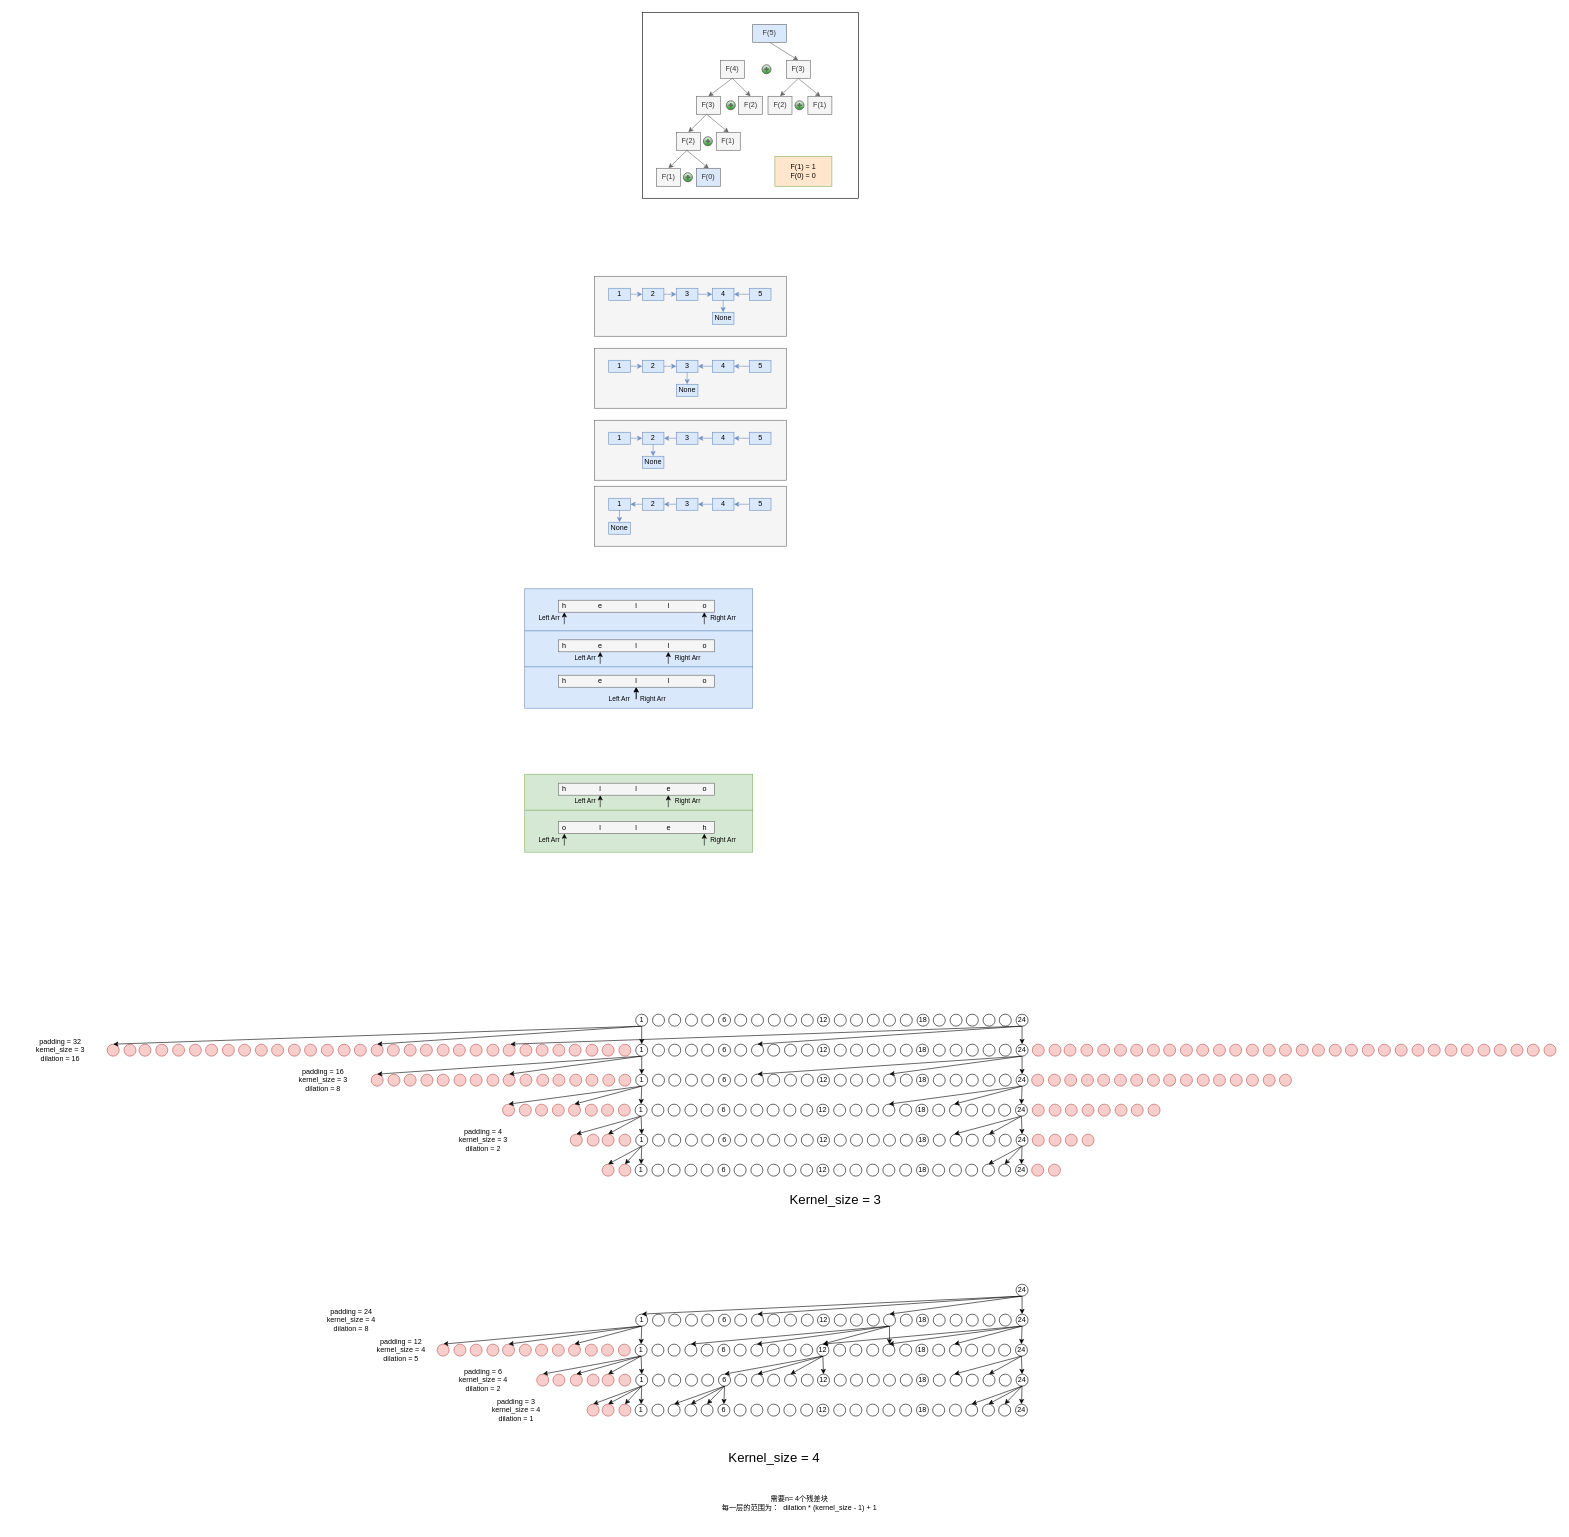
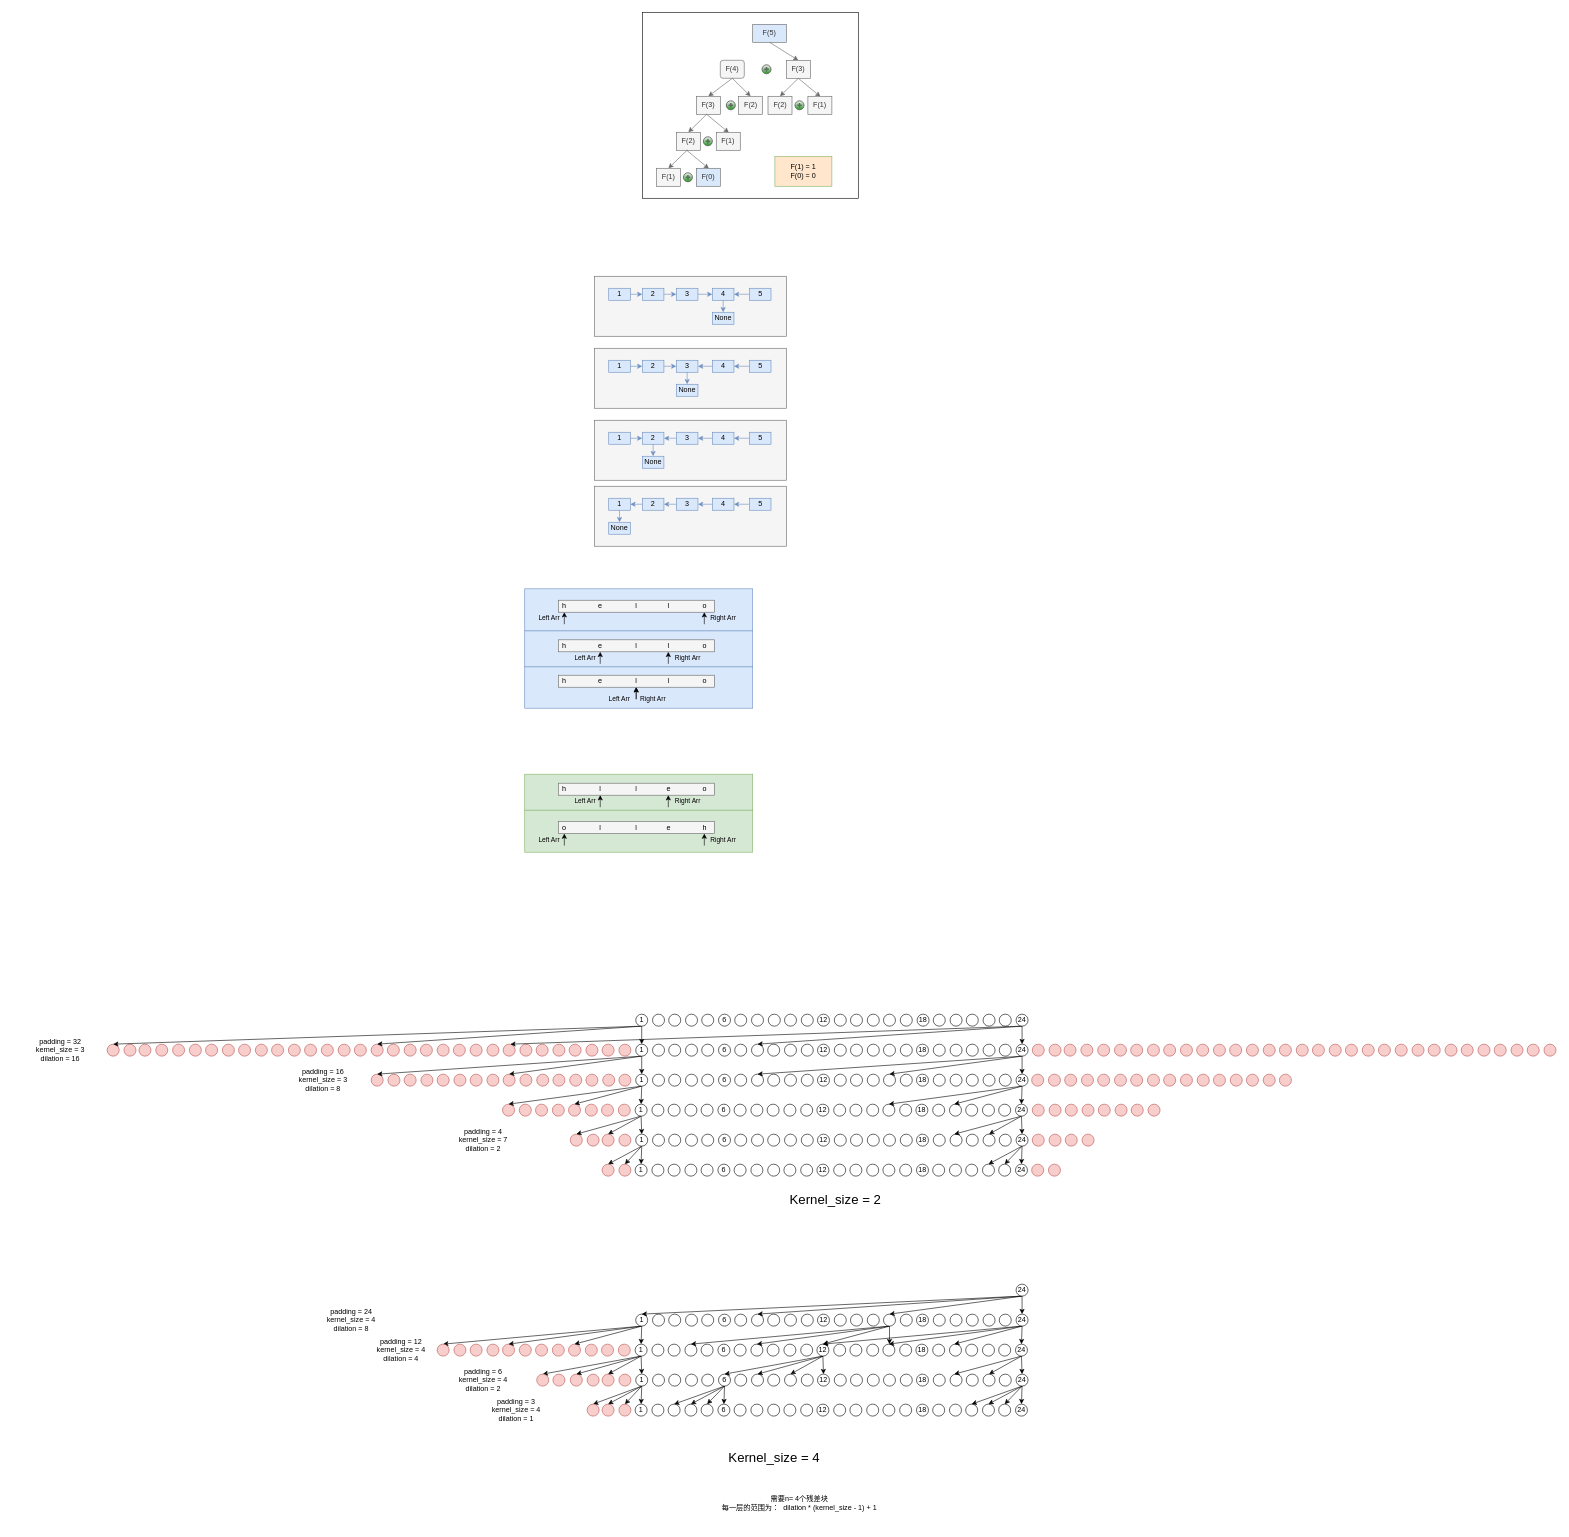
node "F(4)": shape rectangle -> rounded rectangle
node "padding = 4 kernel_size = 3 dilation = 2": label "padding = 4 kernel_size = 3 dilation = 2" -> "padding = 4 kernel_size = 7 dilation = 2"
node "Kernel_size = 3": label "Kernel_size = 3" -> "Kernel_size = 2"
node "padding = 12 kernel_size = 4 dilation = 5": label "padding = 12 kernel_size = 4 dilation = 5" -> "padding = 12 kernel_size = 4 dilation = 4"
